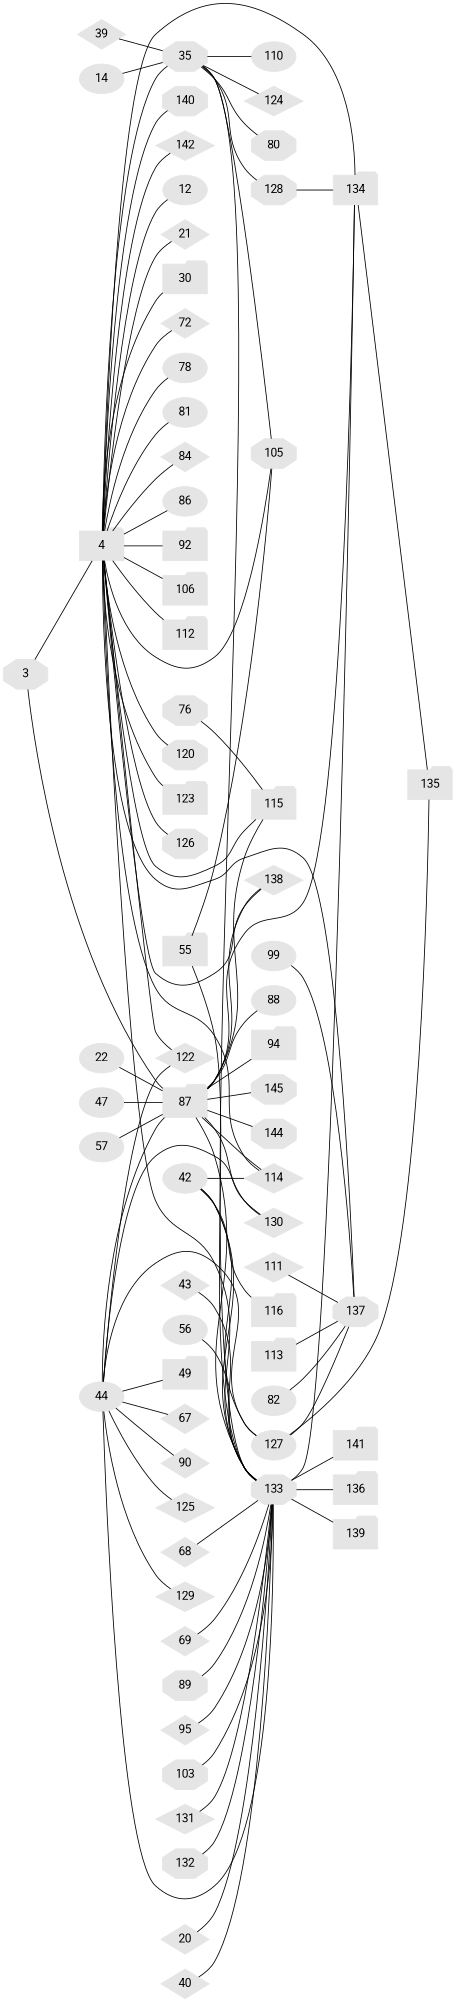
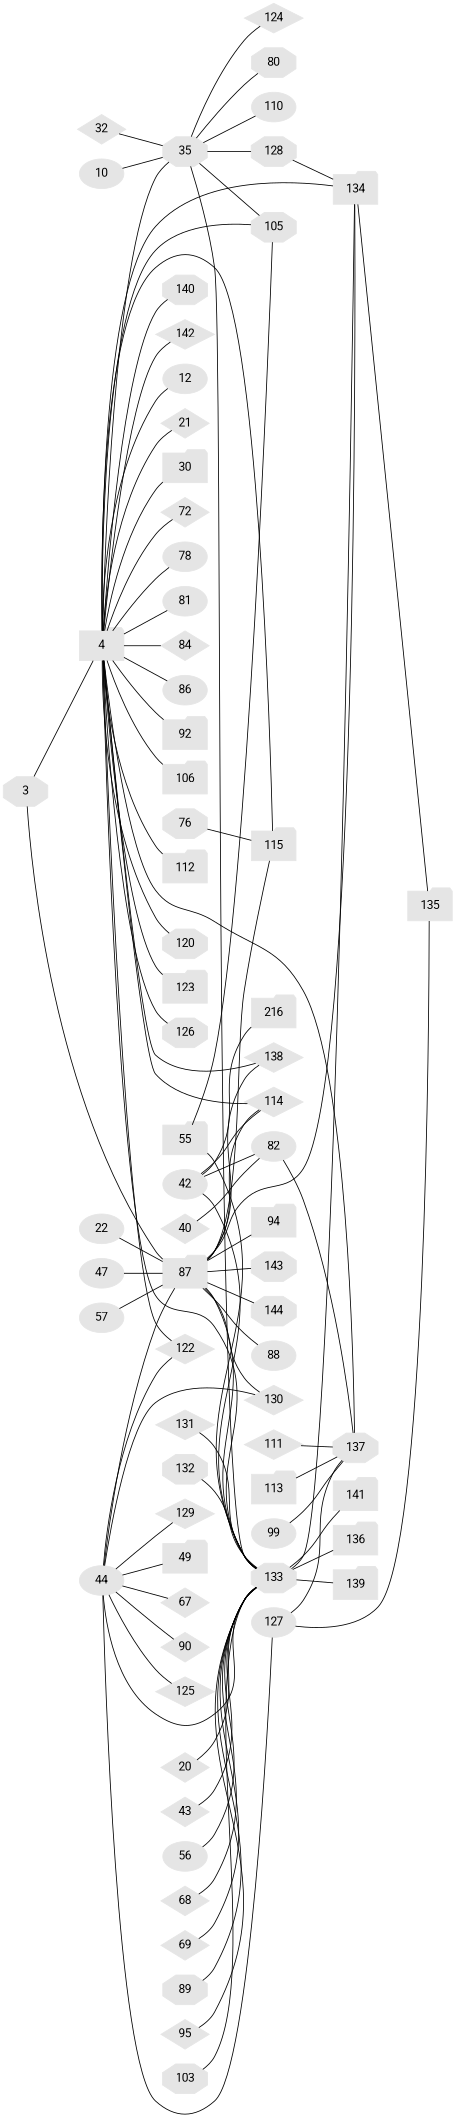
node "39": label "39" -> "32"
node "14": label "14" -> "10"
node "145": label "145" -> "143"
edge "42" -- "127": now "42" -- "82"
node "116": label "116" -> "216"
edge "133" -- "40": now "82" -- "40"
